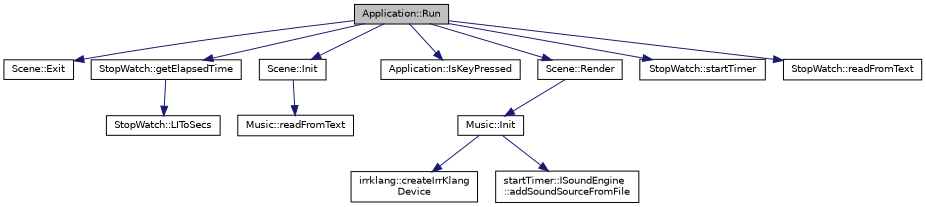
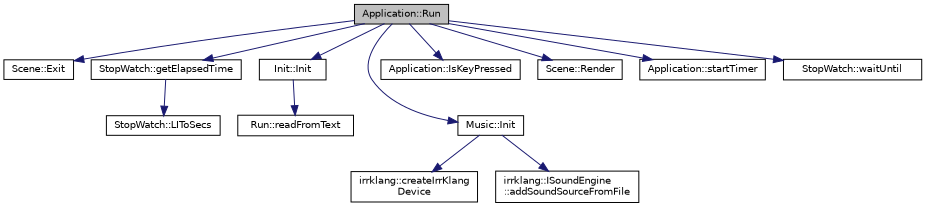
node "Scene::Init": label "Scene::Init" -> "Init::Init"
node "StopWatch::startTimer": label "StopWatch::startTimer" -> "Application::startTimer"
node "StopWatch::readFromText": label "StopWatch::readFromText" -> "StopWatch::waitUntil"
edge "Scene::Render" -> "Music::Init": now "Application::Run" -> "Music::Init"
node "Music::readFromText": label "Music::readFromText" -> "Run::readFromText"
node "startTimer::ISoundEngine ::addSoundSourceFromFile": label "startTimer::ISoundEngine ::addSoundSourceFromFile" -> "irrklang::ISoundEngine ::addSoundSourceFromFile"
